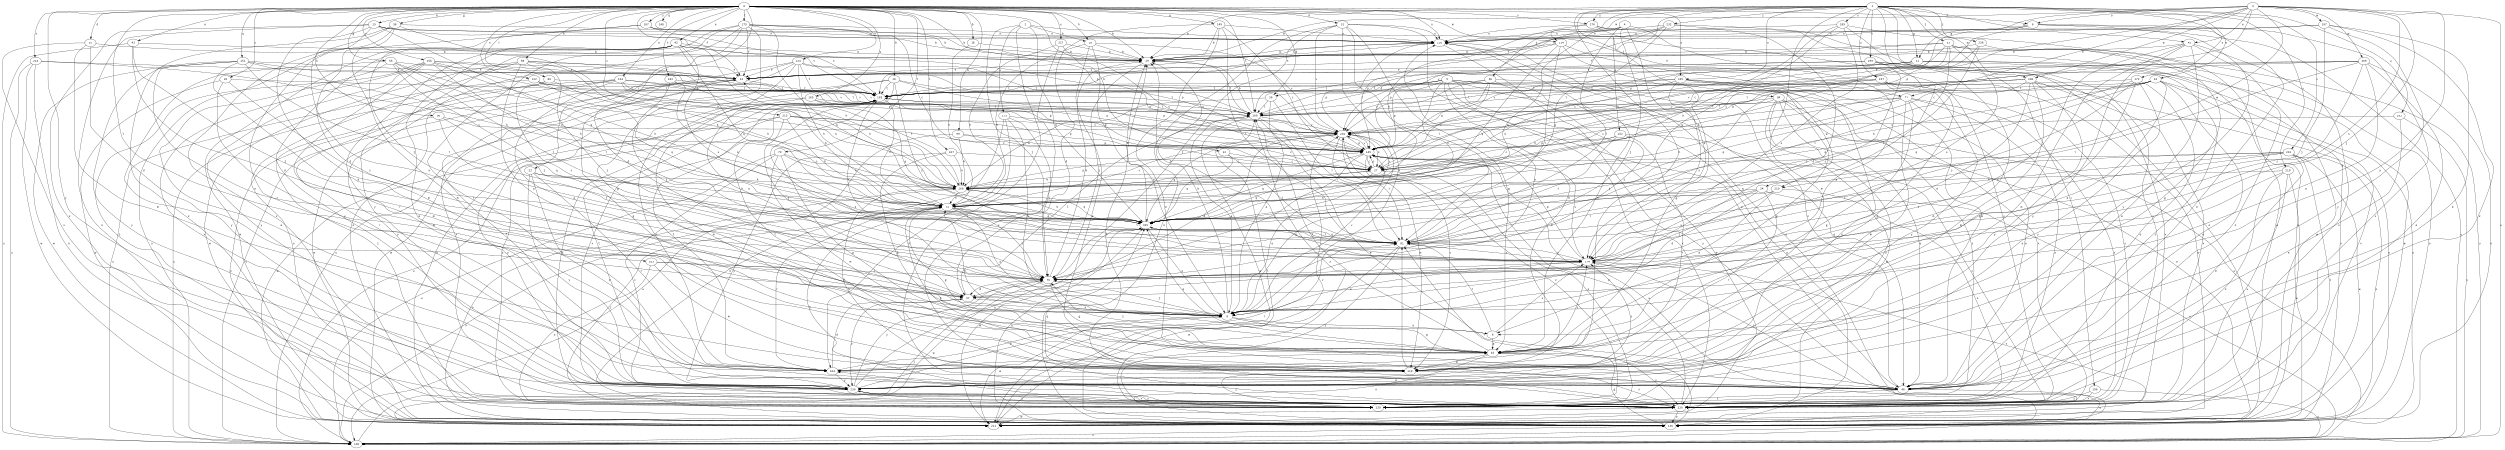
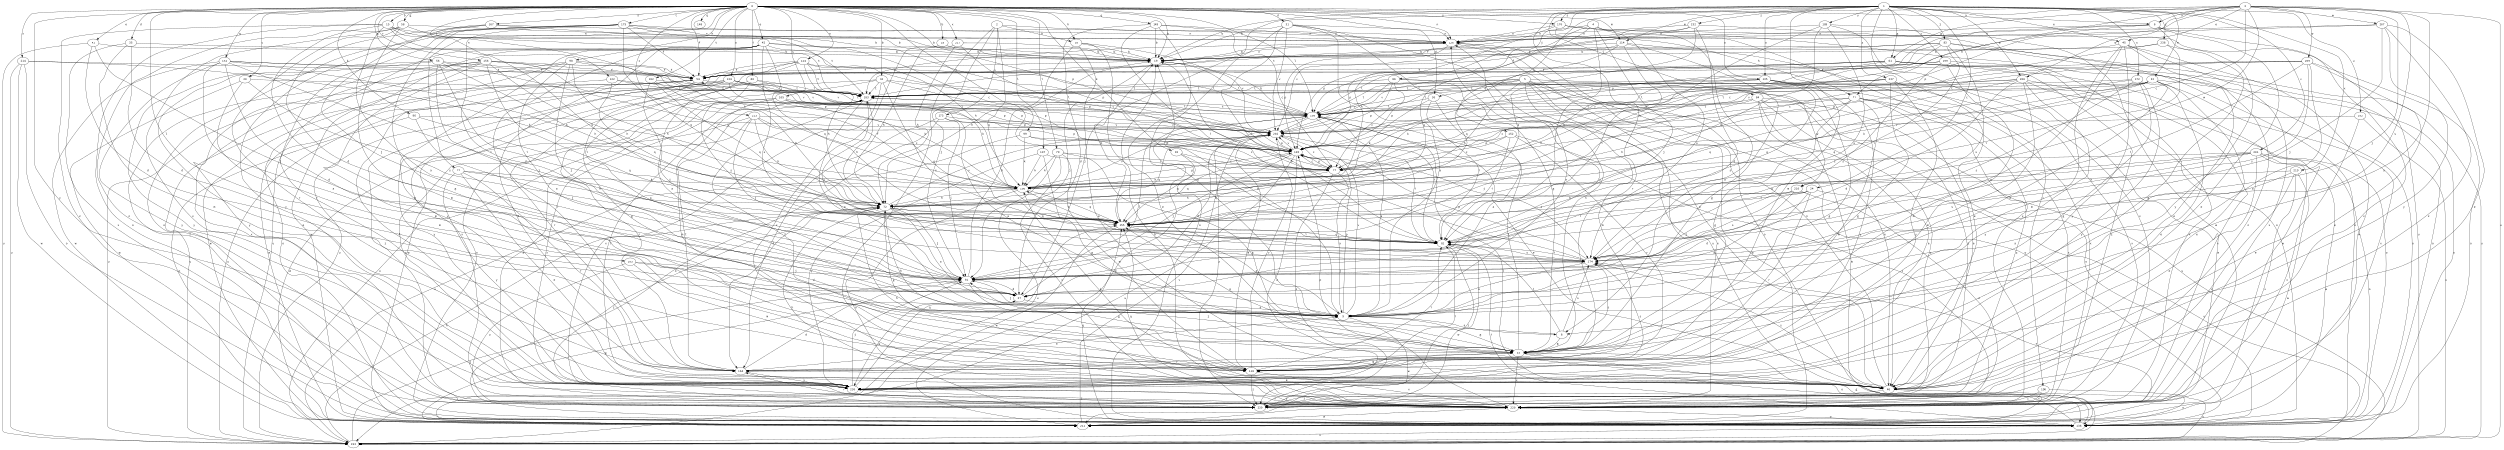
edge "31" -> "91": now "31" -> "37"
